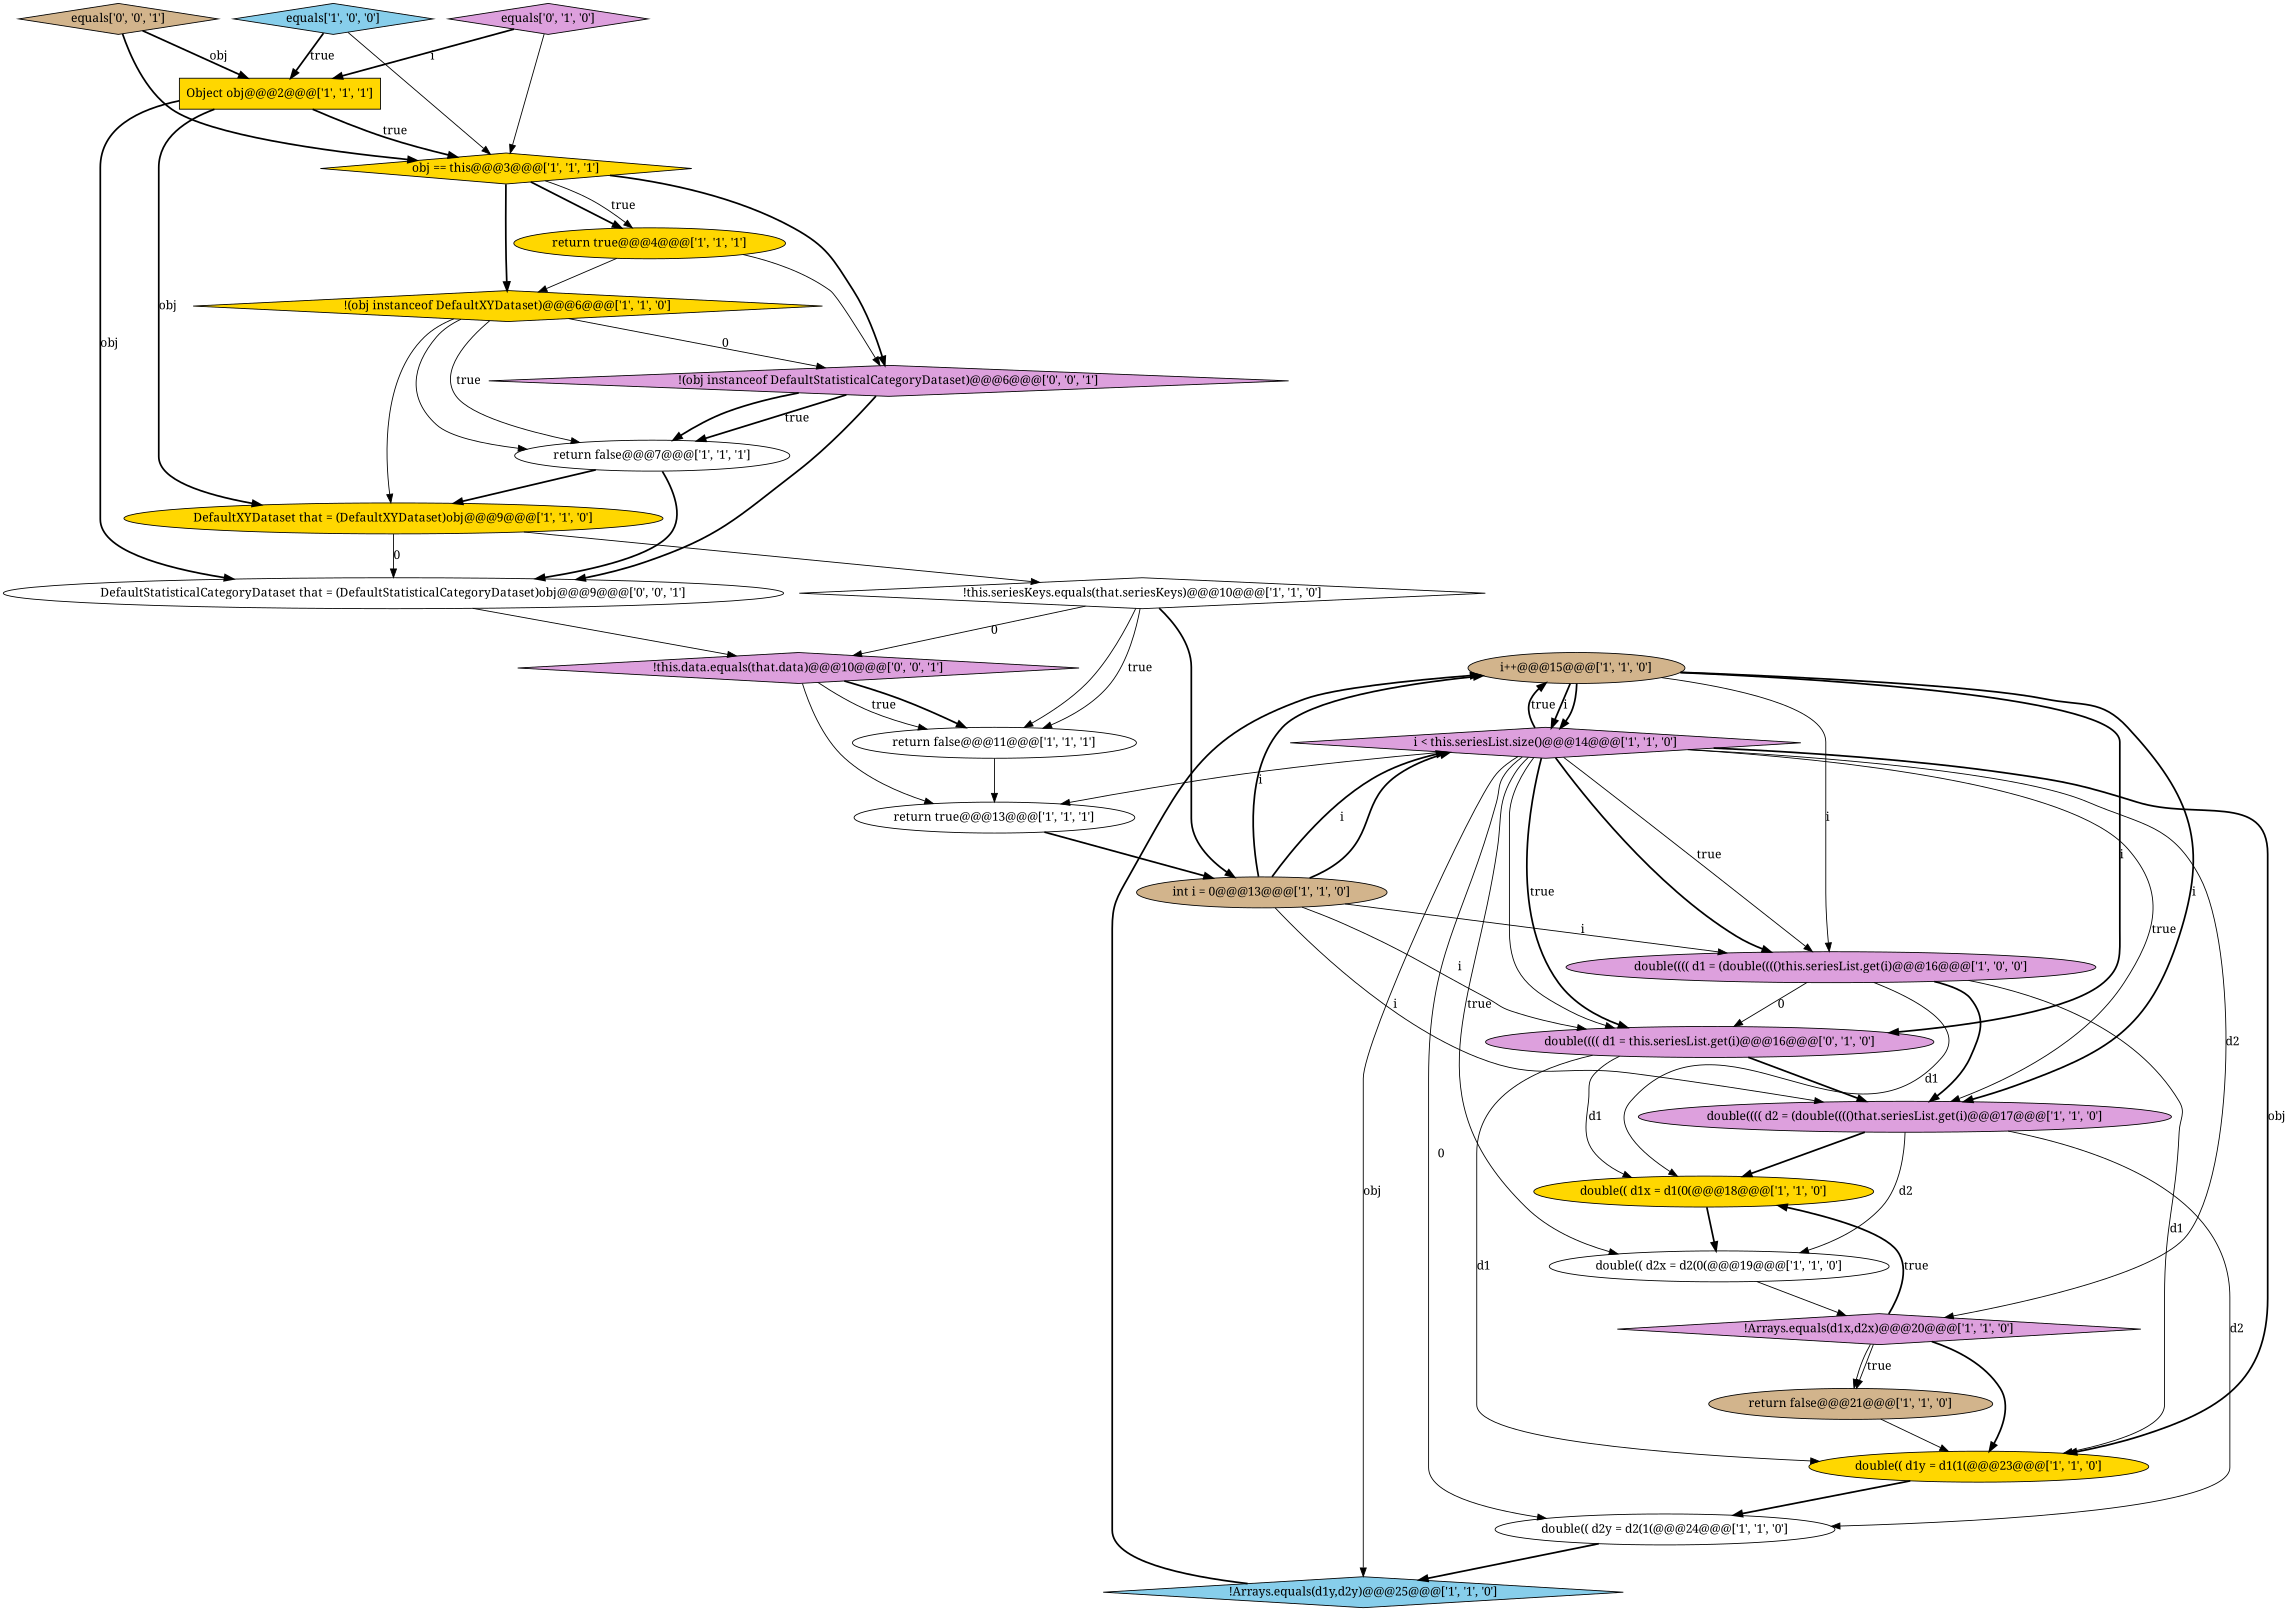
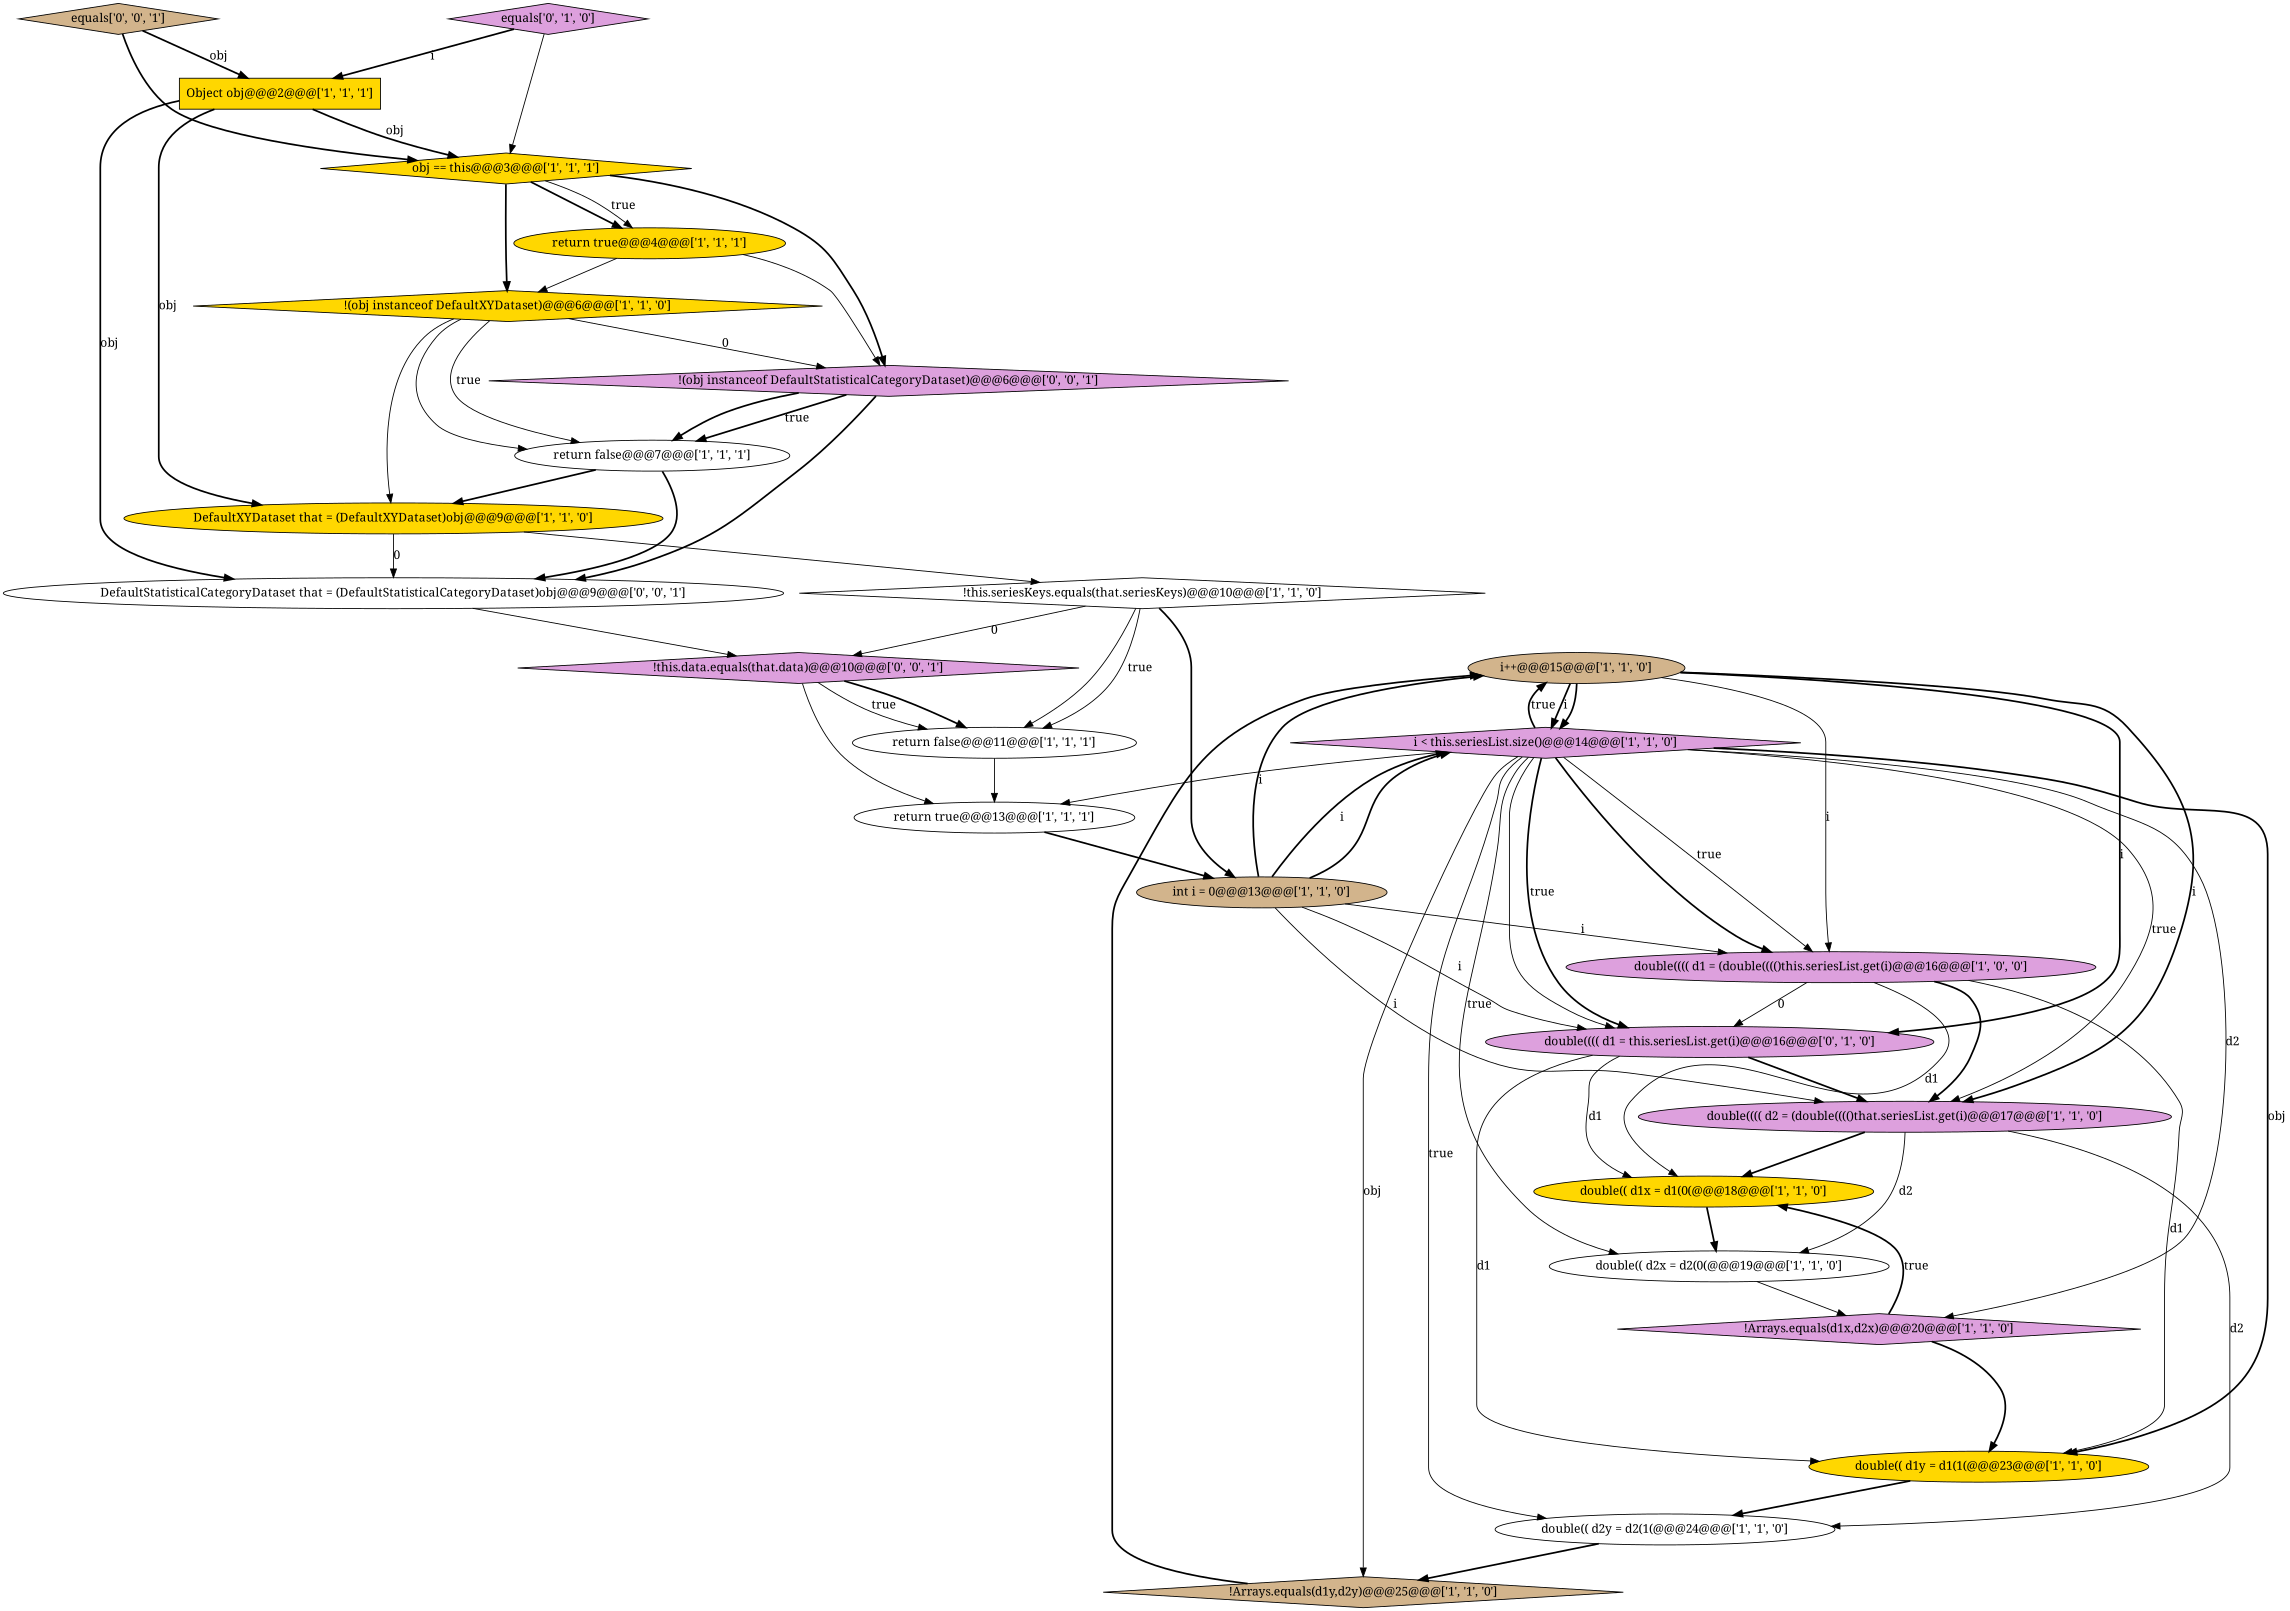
node "equals['1', '0', '0']": removed
edge "Object obj@@@2@@@['1', '1', '1']" -> "obj == this@@@3@@@['1', '1', '1']": label "true" -> "obj"
edge "i < this.seriesList.size()@@@14@@@['1', '1', '0']" -> "double(( d2y = d2(1(@@@24@@@['1', '1', '0']": label "0" -> "true"
node "return false@@@21@@@['1', '1', '0']": removed
node "!Arrays.equals(d1y,d2y)@@@25@@@['1', '1', '0']": fillcolor skyblue -> tan
